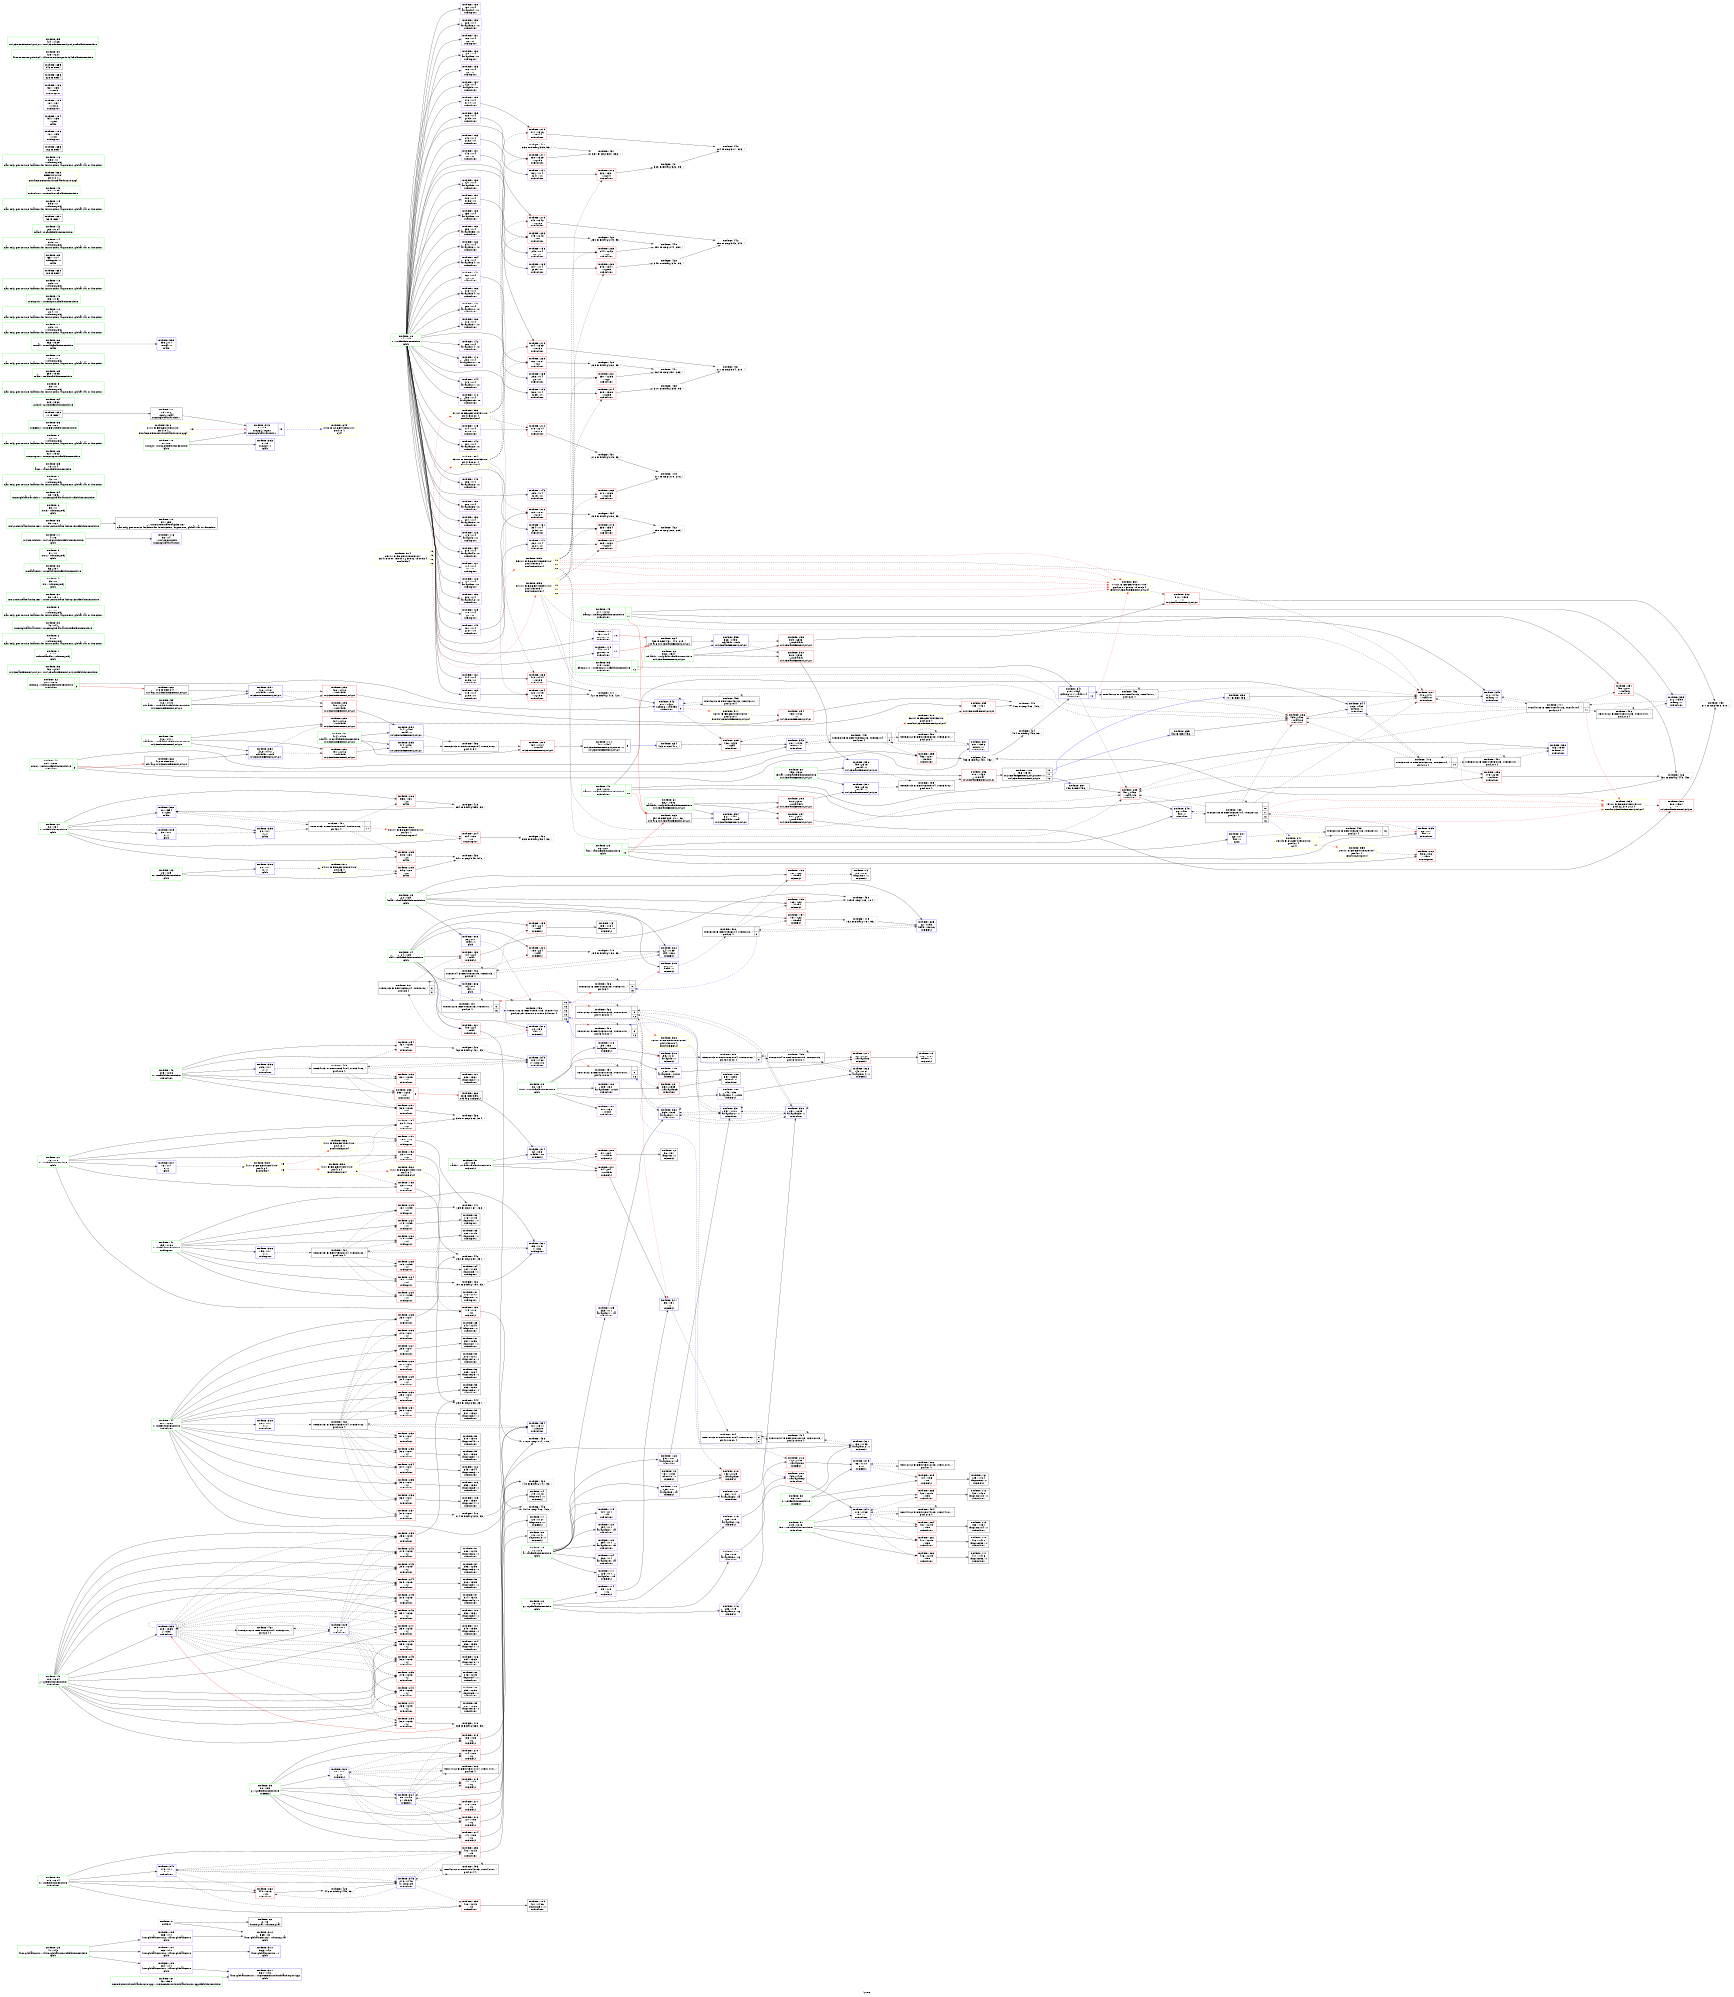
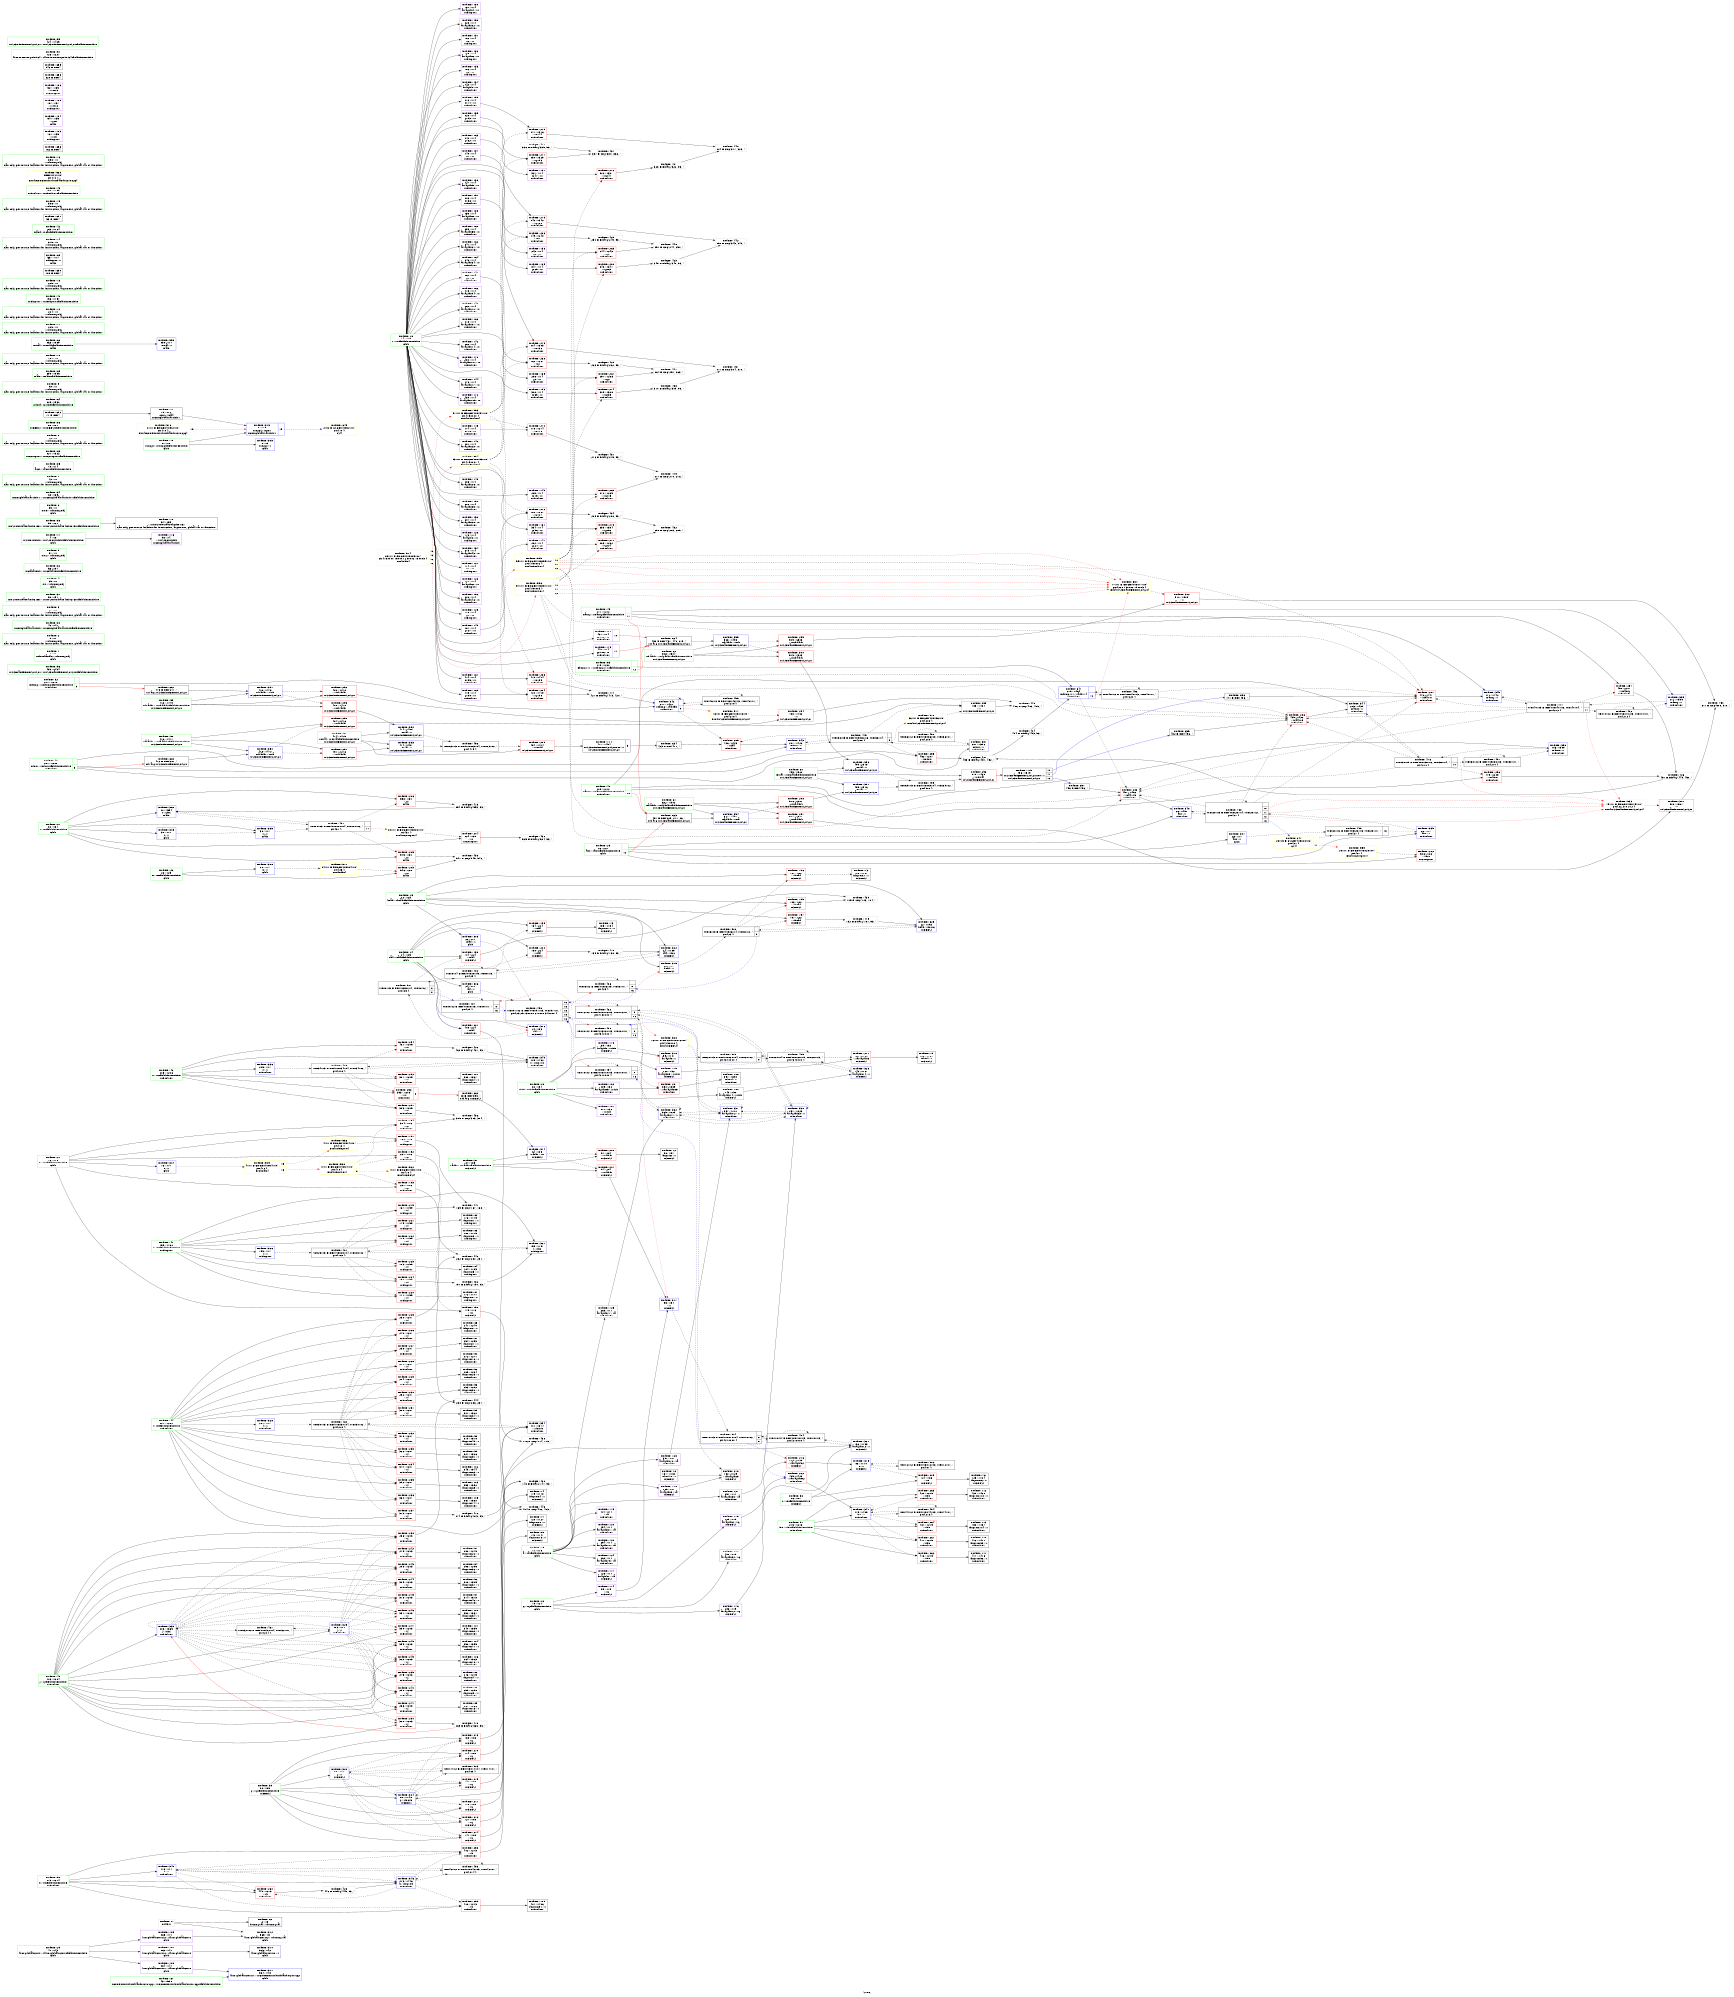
edge "NodeID: 475" -> "NodeID: 490": now "NodeID: 475" -> "NodeID: 295"
node "NodeID: 86": color black -> purple
